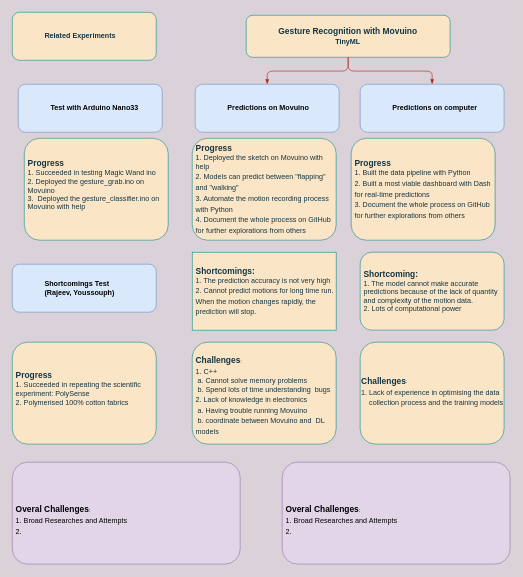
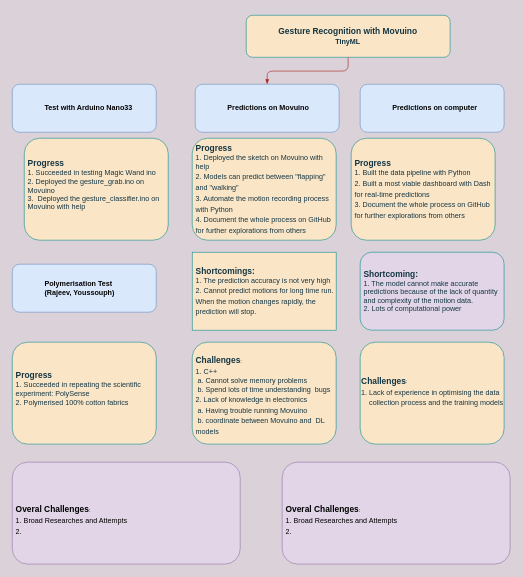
node "Related Experiments": removed
edge "Gesture Recognition with Movuino TinyML" -> "Predictions on computer": removed
node "Test with Arduino Nano33": moved (90, 108) -> (84, 108)
node "Shortcomings Test (Rajeev, Youssouph)": label "Shortcomings Test (Rajeev, Youssouph)" -> "Polymerisation Test (Rajeev, Youssouph)"
node "Shortcoming: 1. The model cannot make accurate predictions because of the lack of quantity and complexity of the motion data. 2. Lots of computational power": fillcolor #fae5c7 -> #e1d5e7
